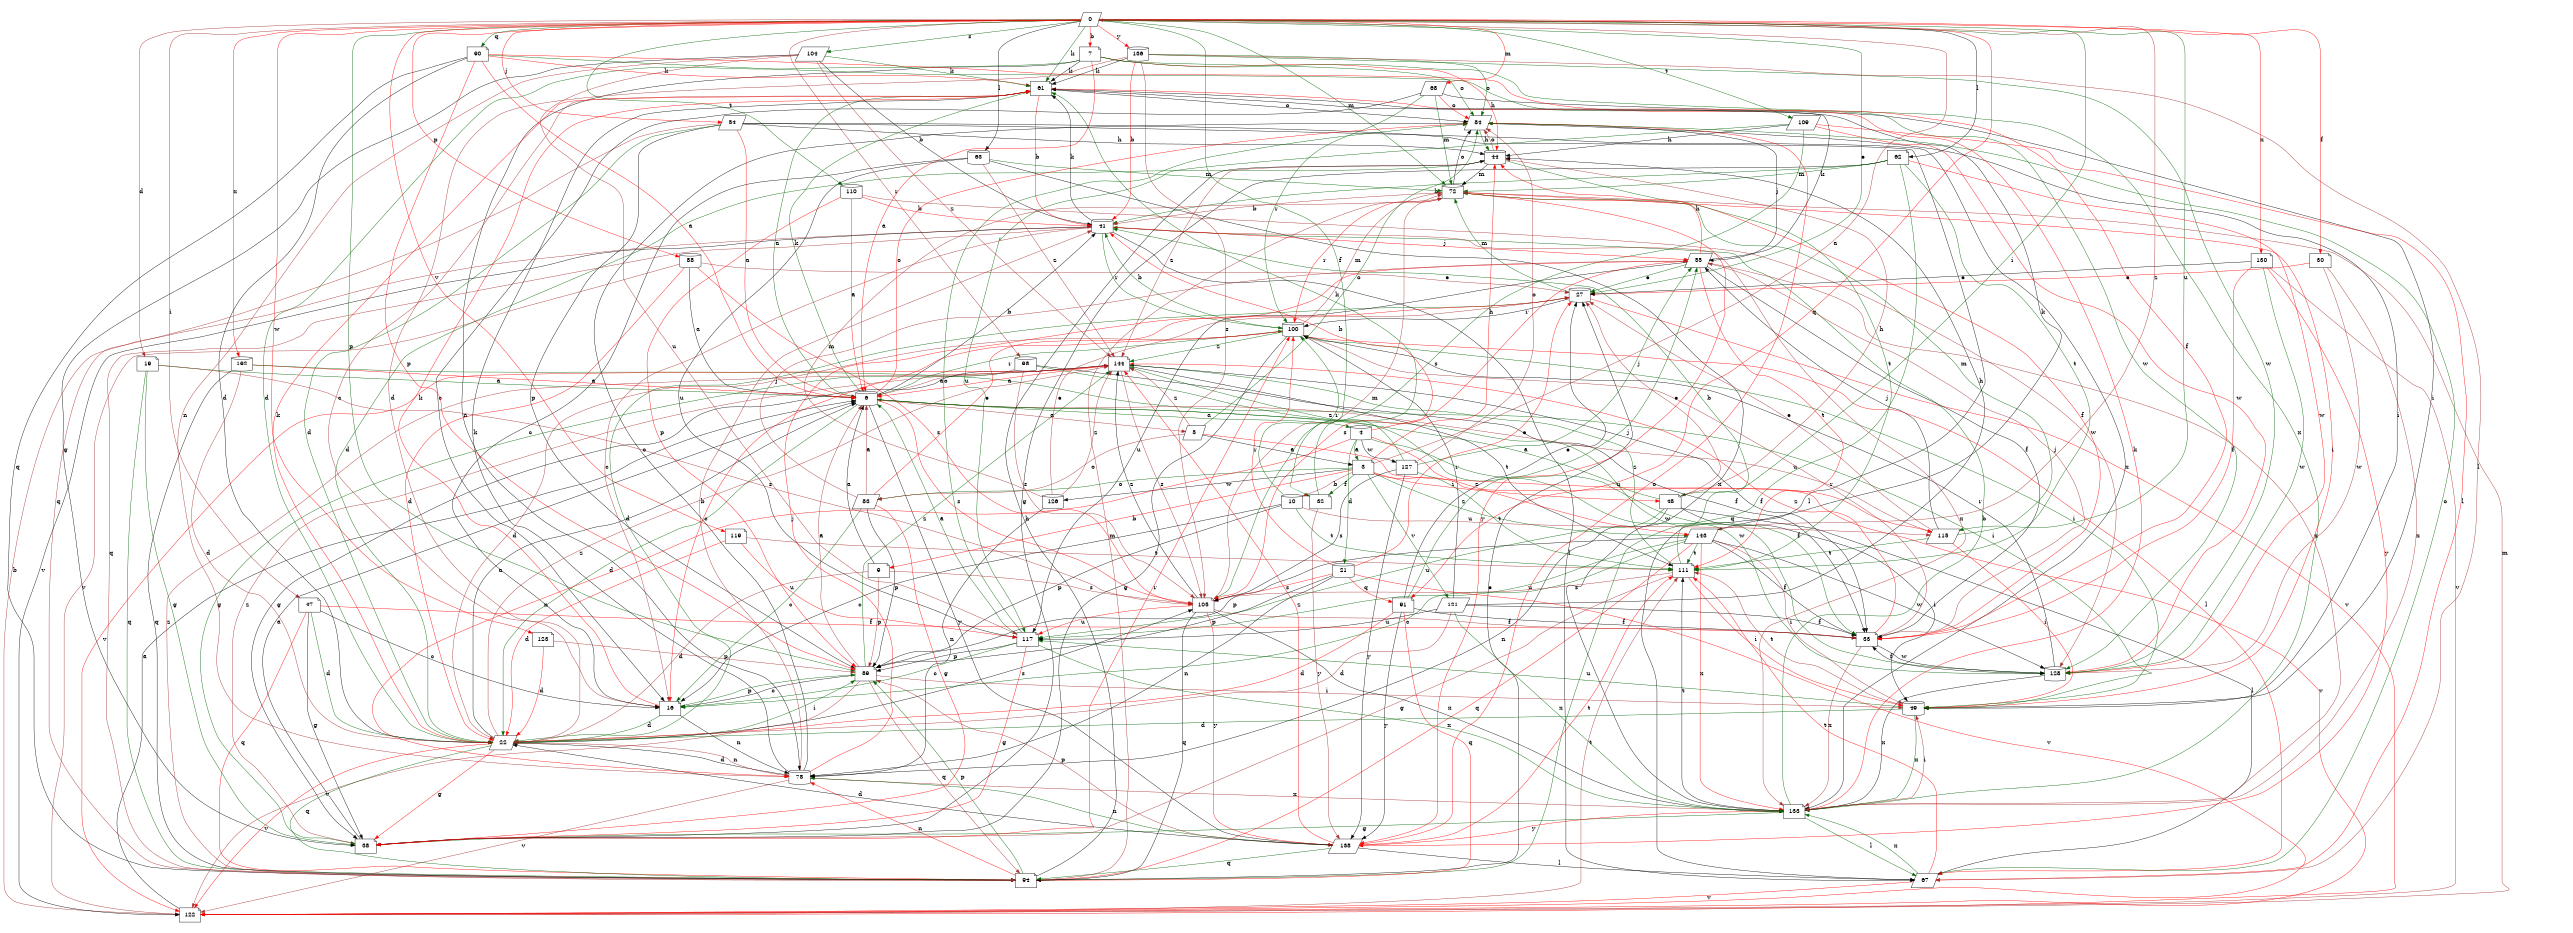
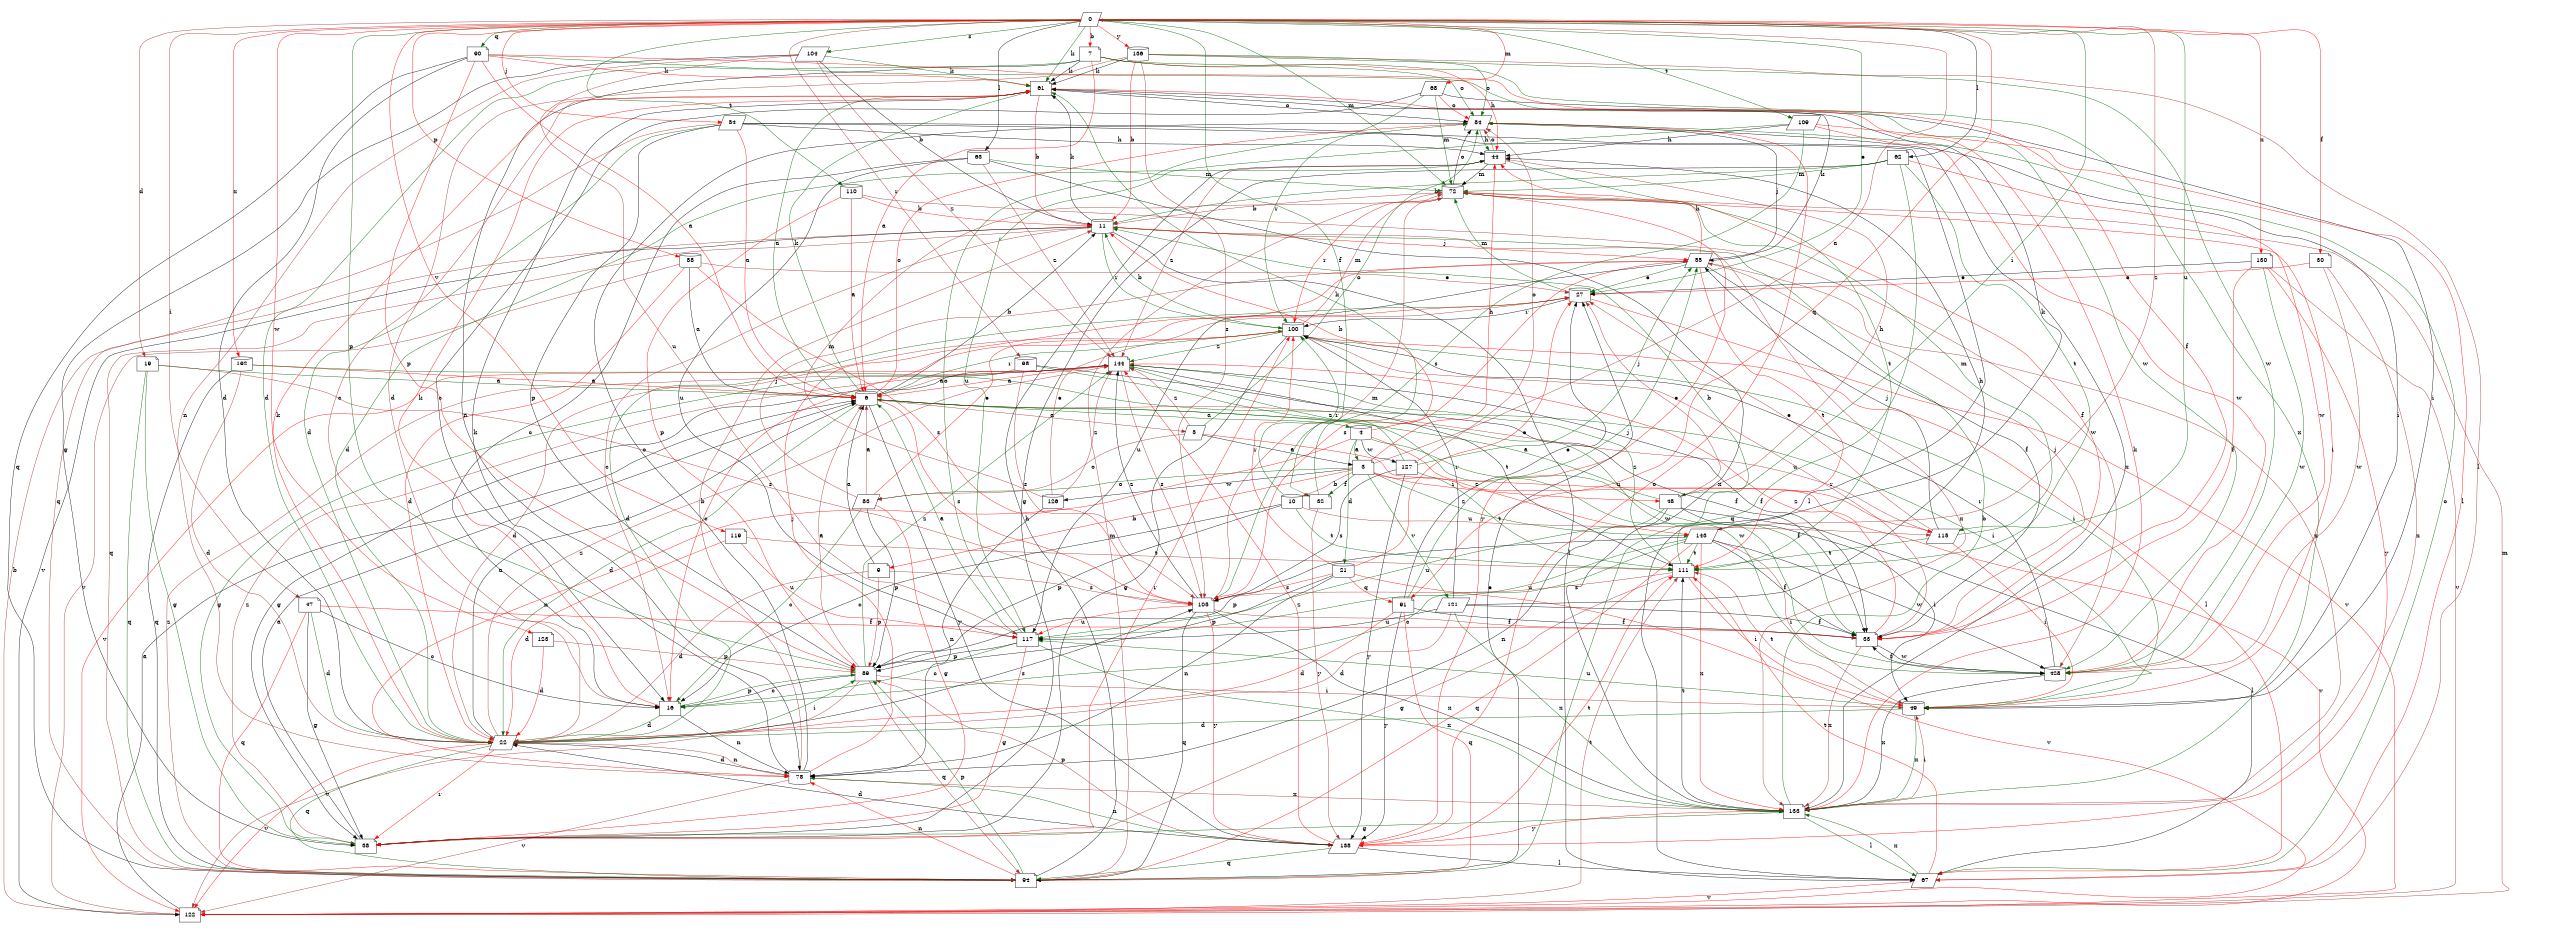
node "41": label "41" -> "11"
node "128": label "128" -> "428"
edge "22" -> "38": label "g" -> "r"
